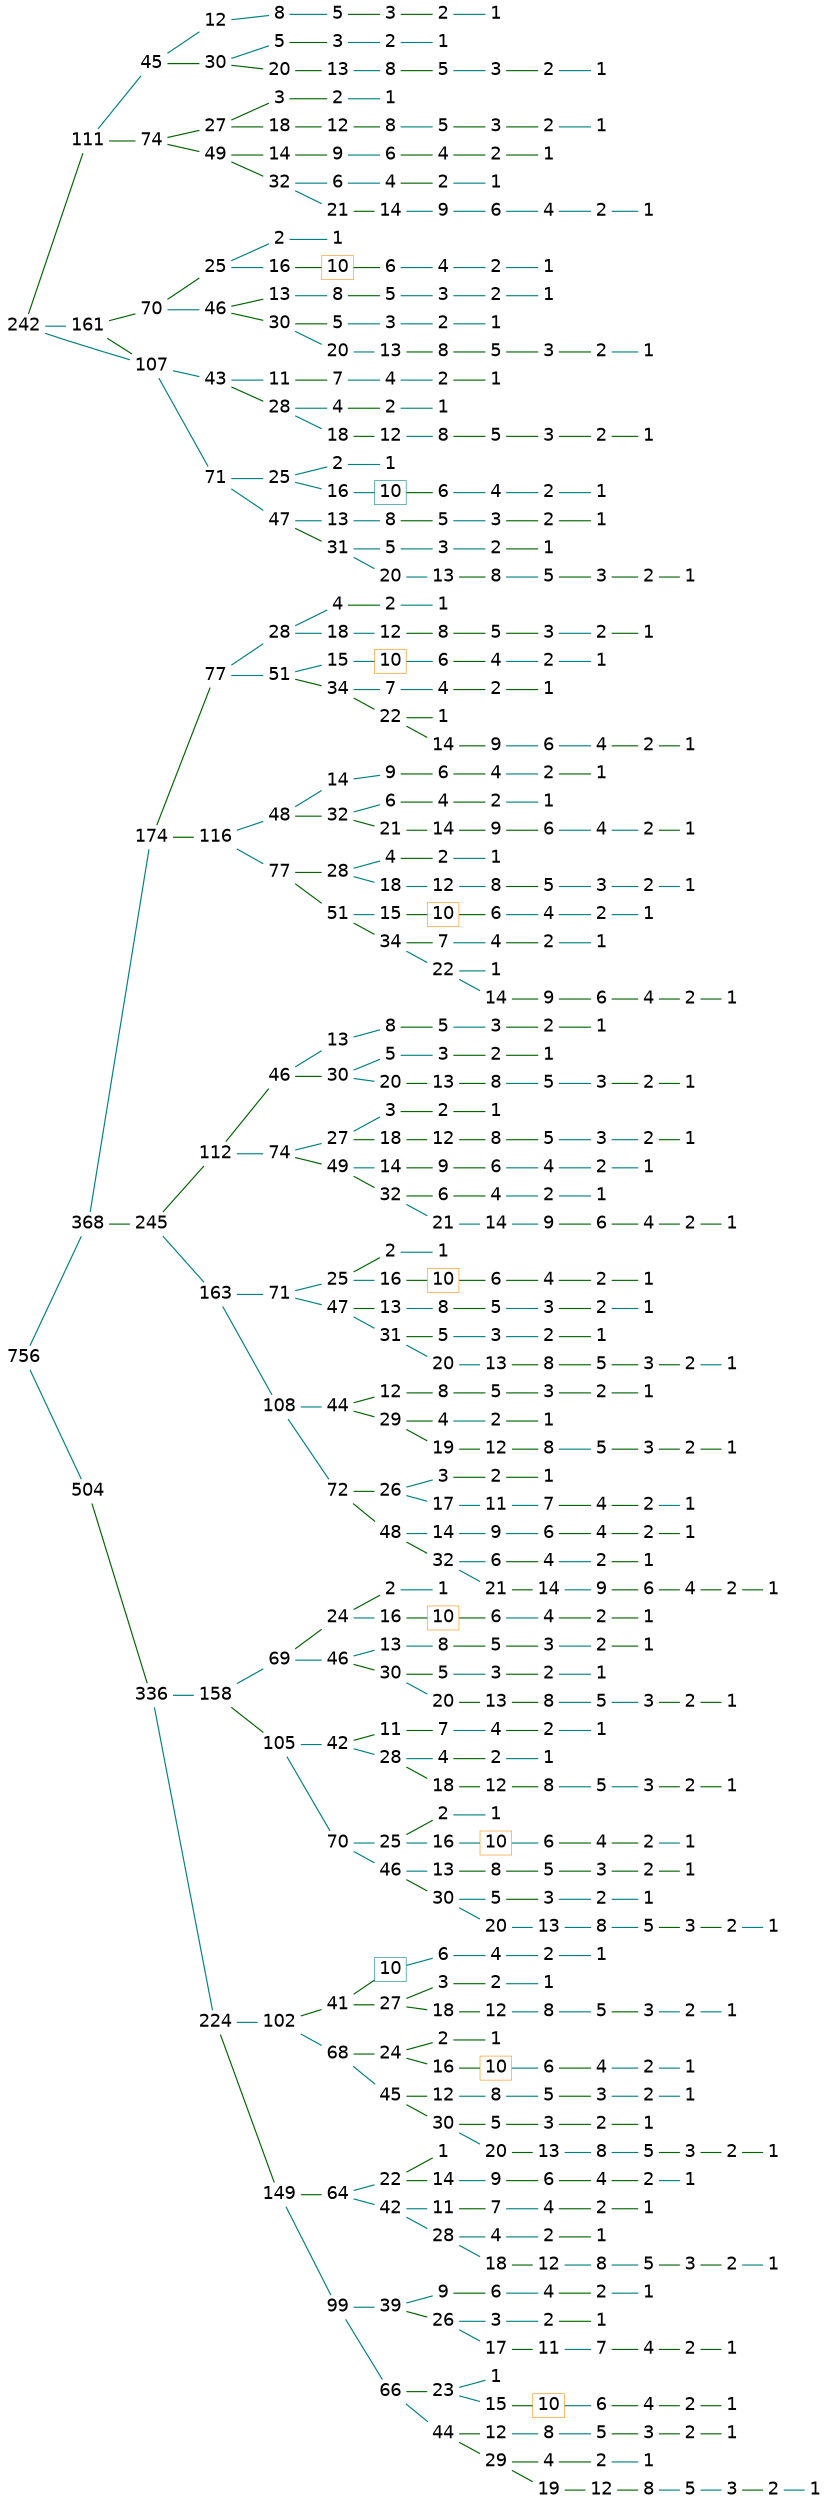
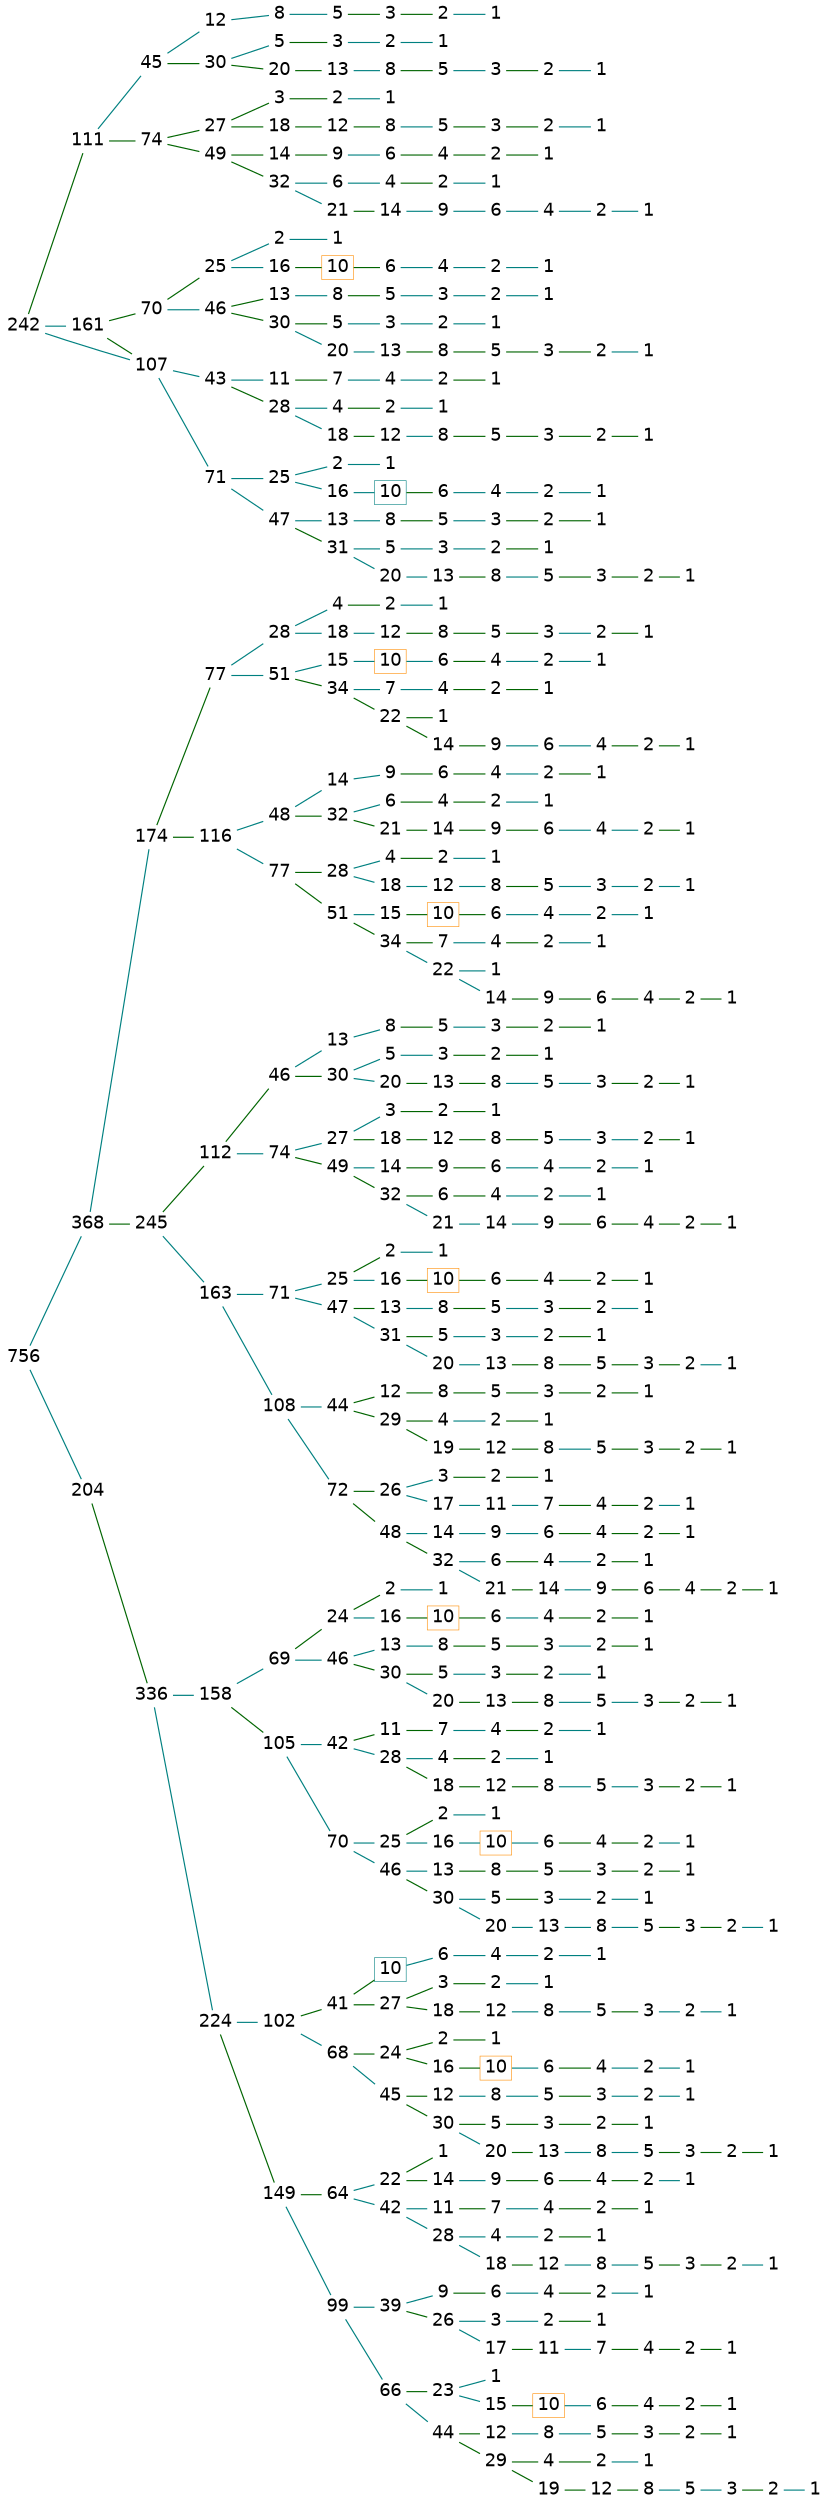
node "504": label "504" -> "204"
